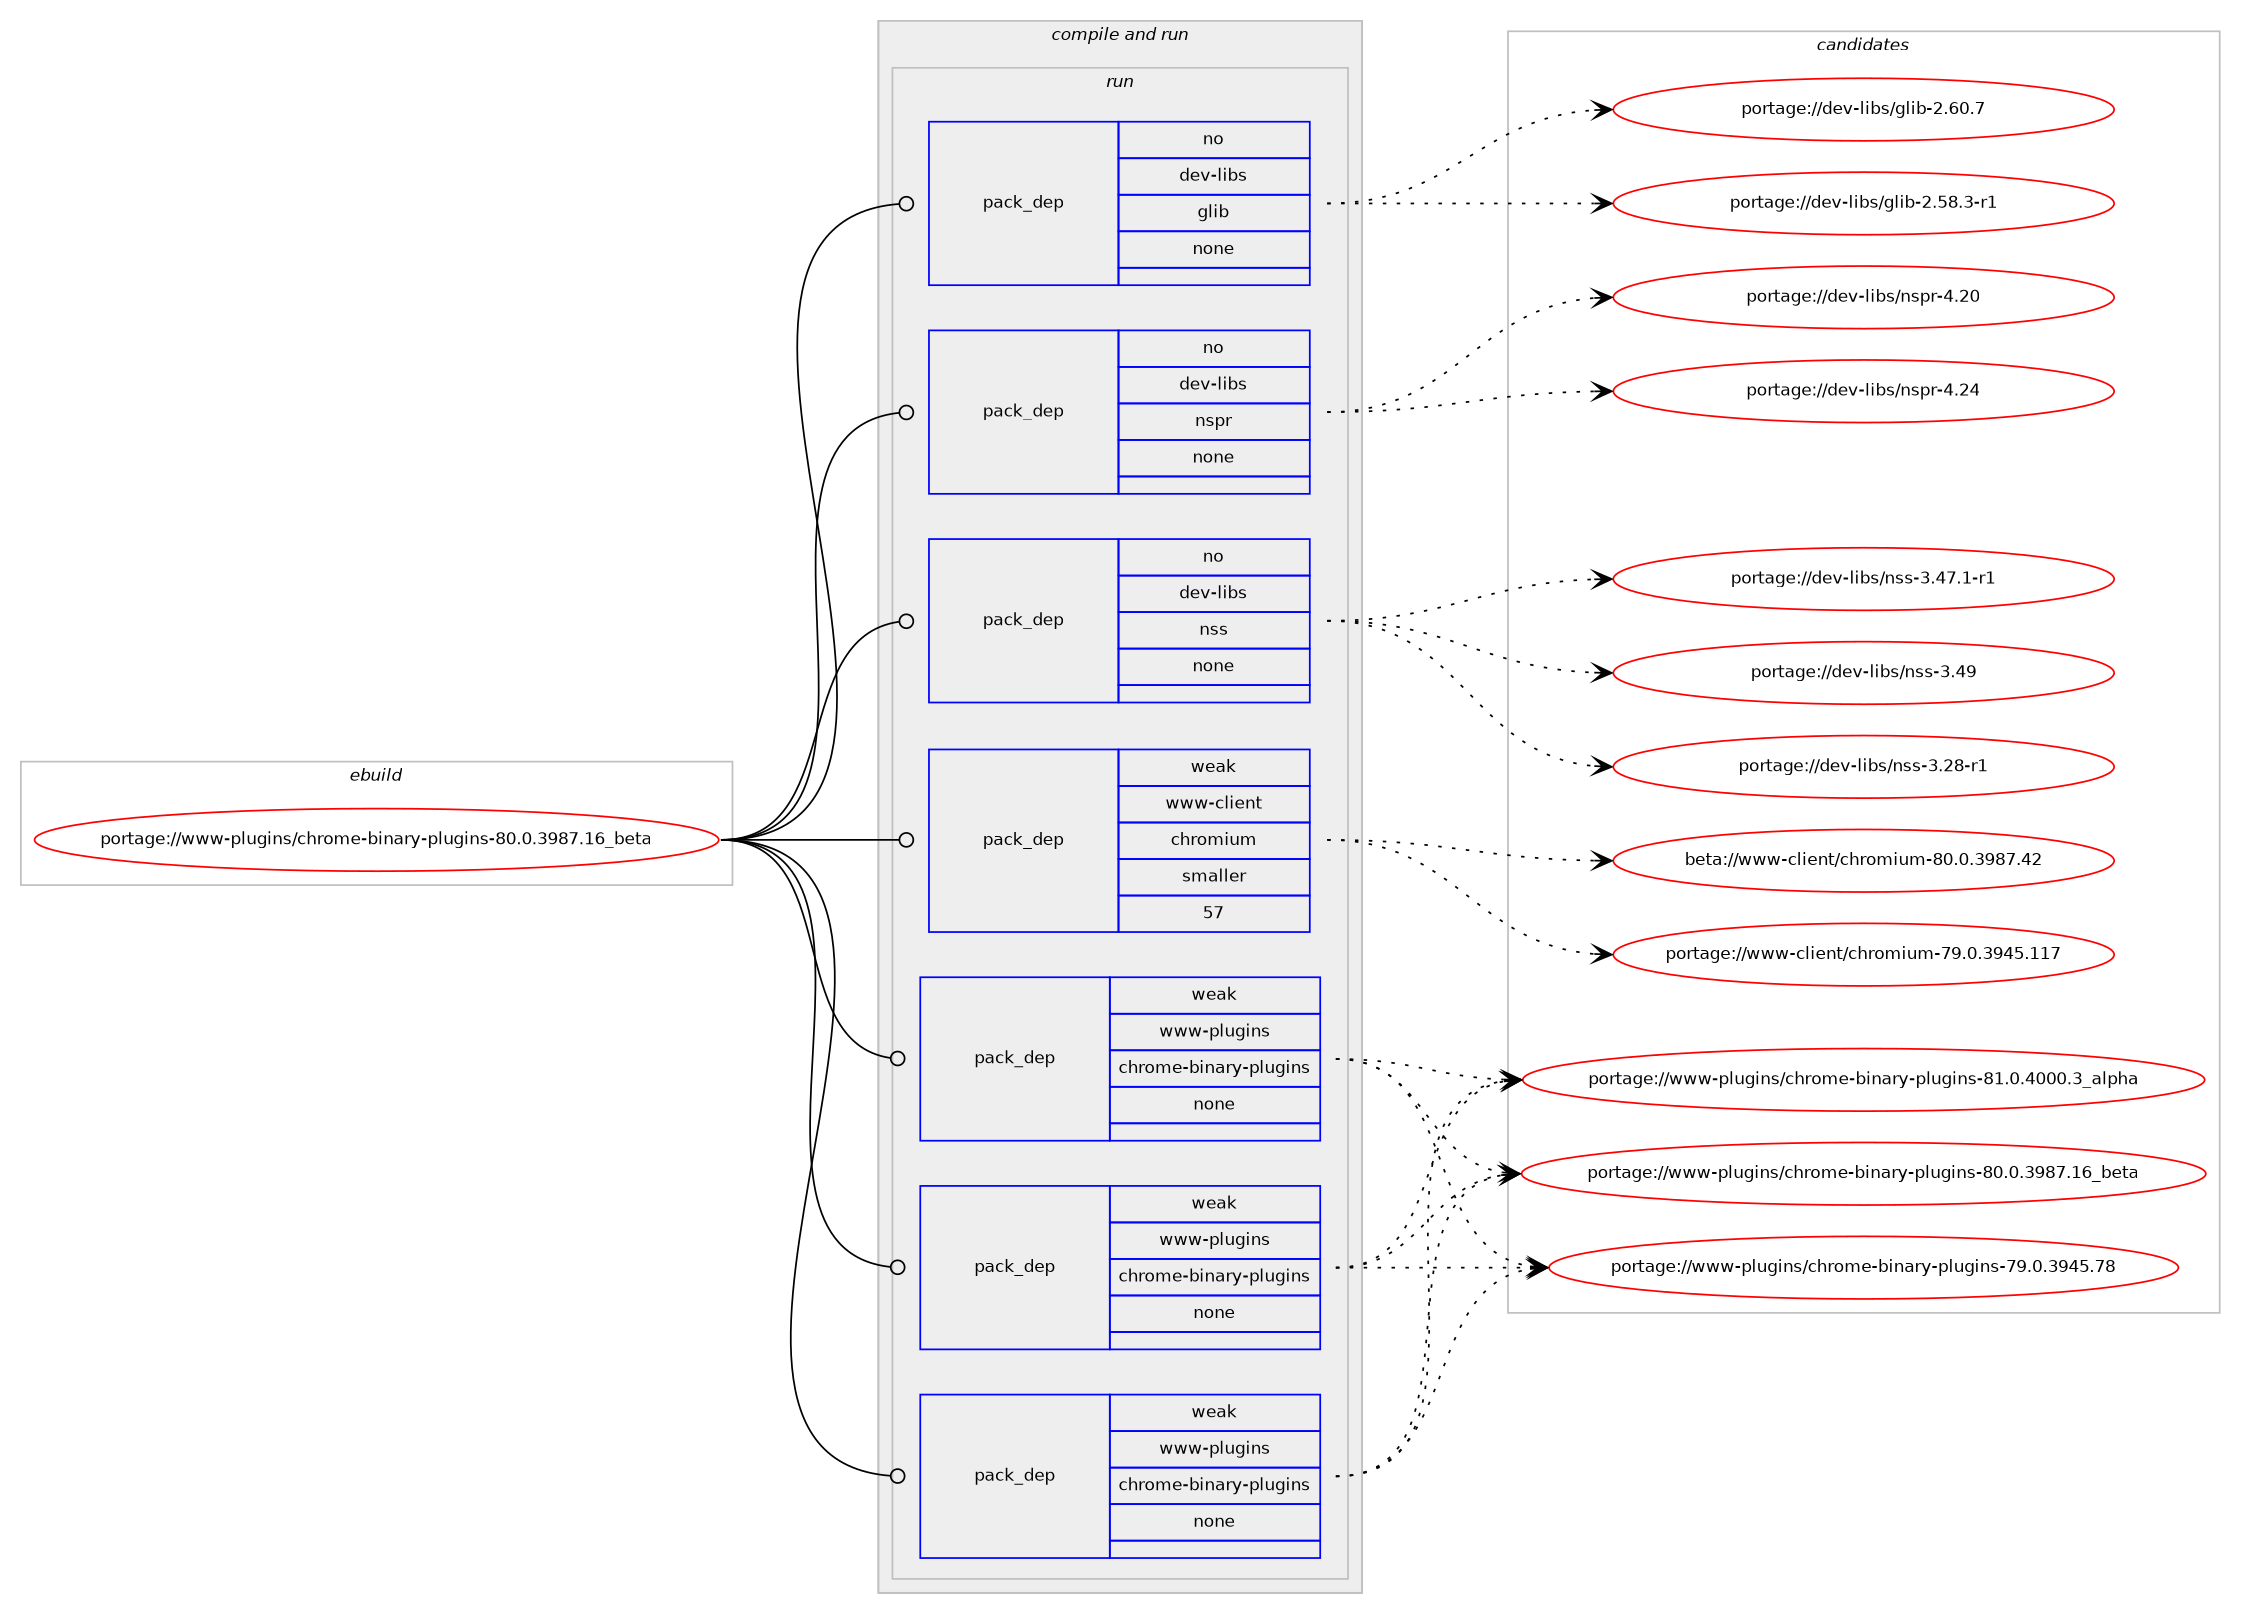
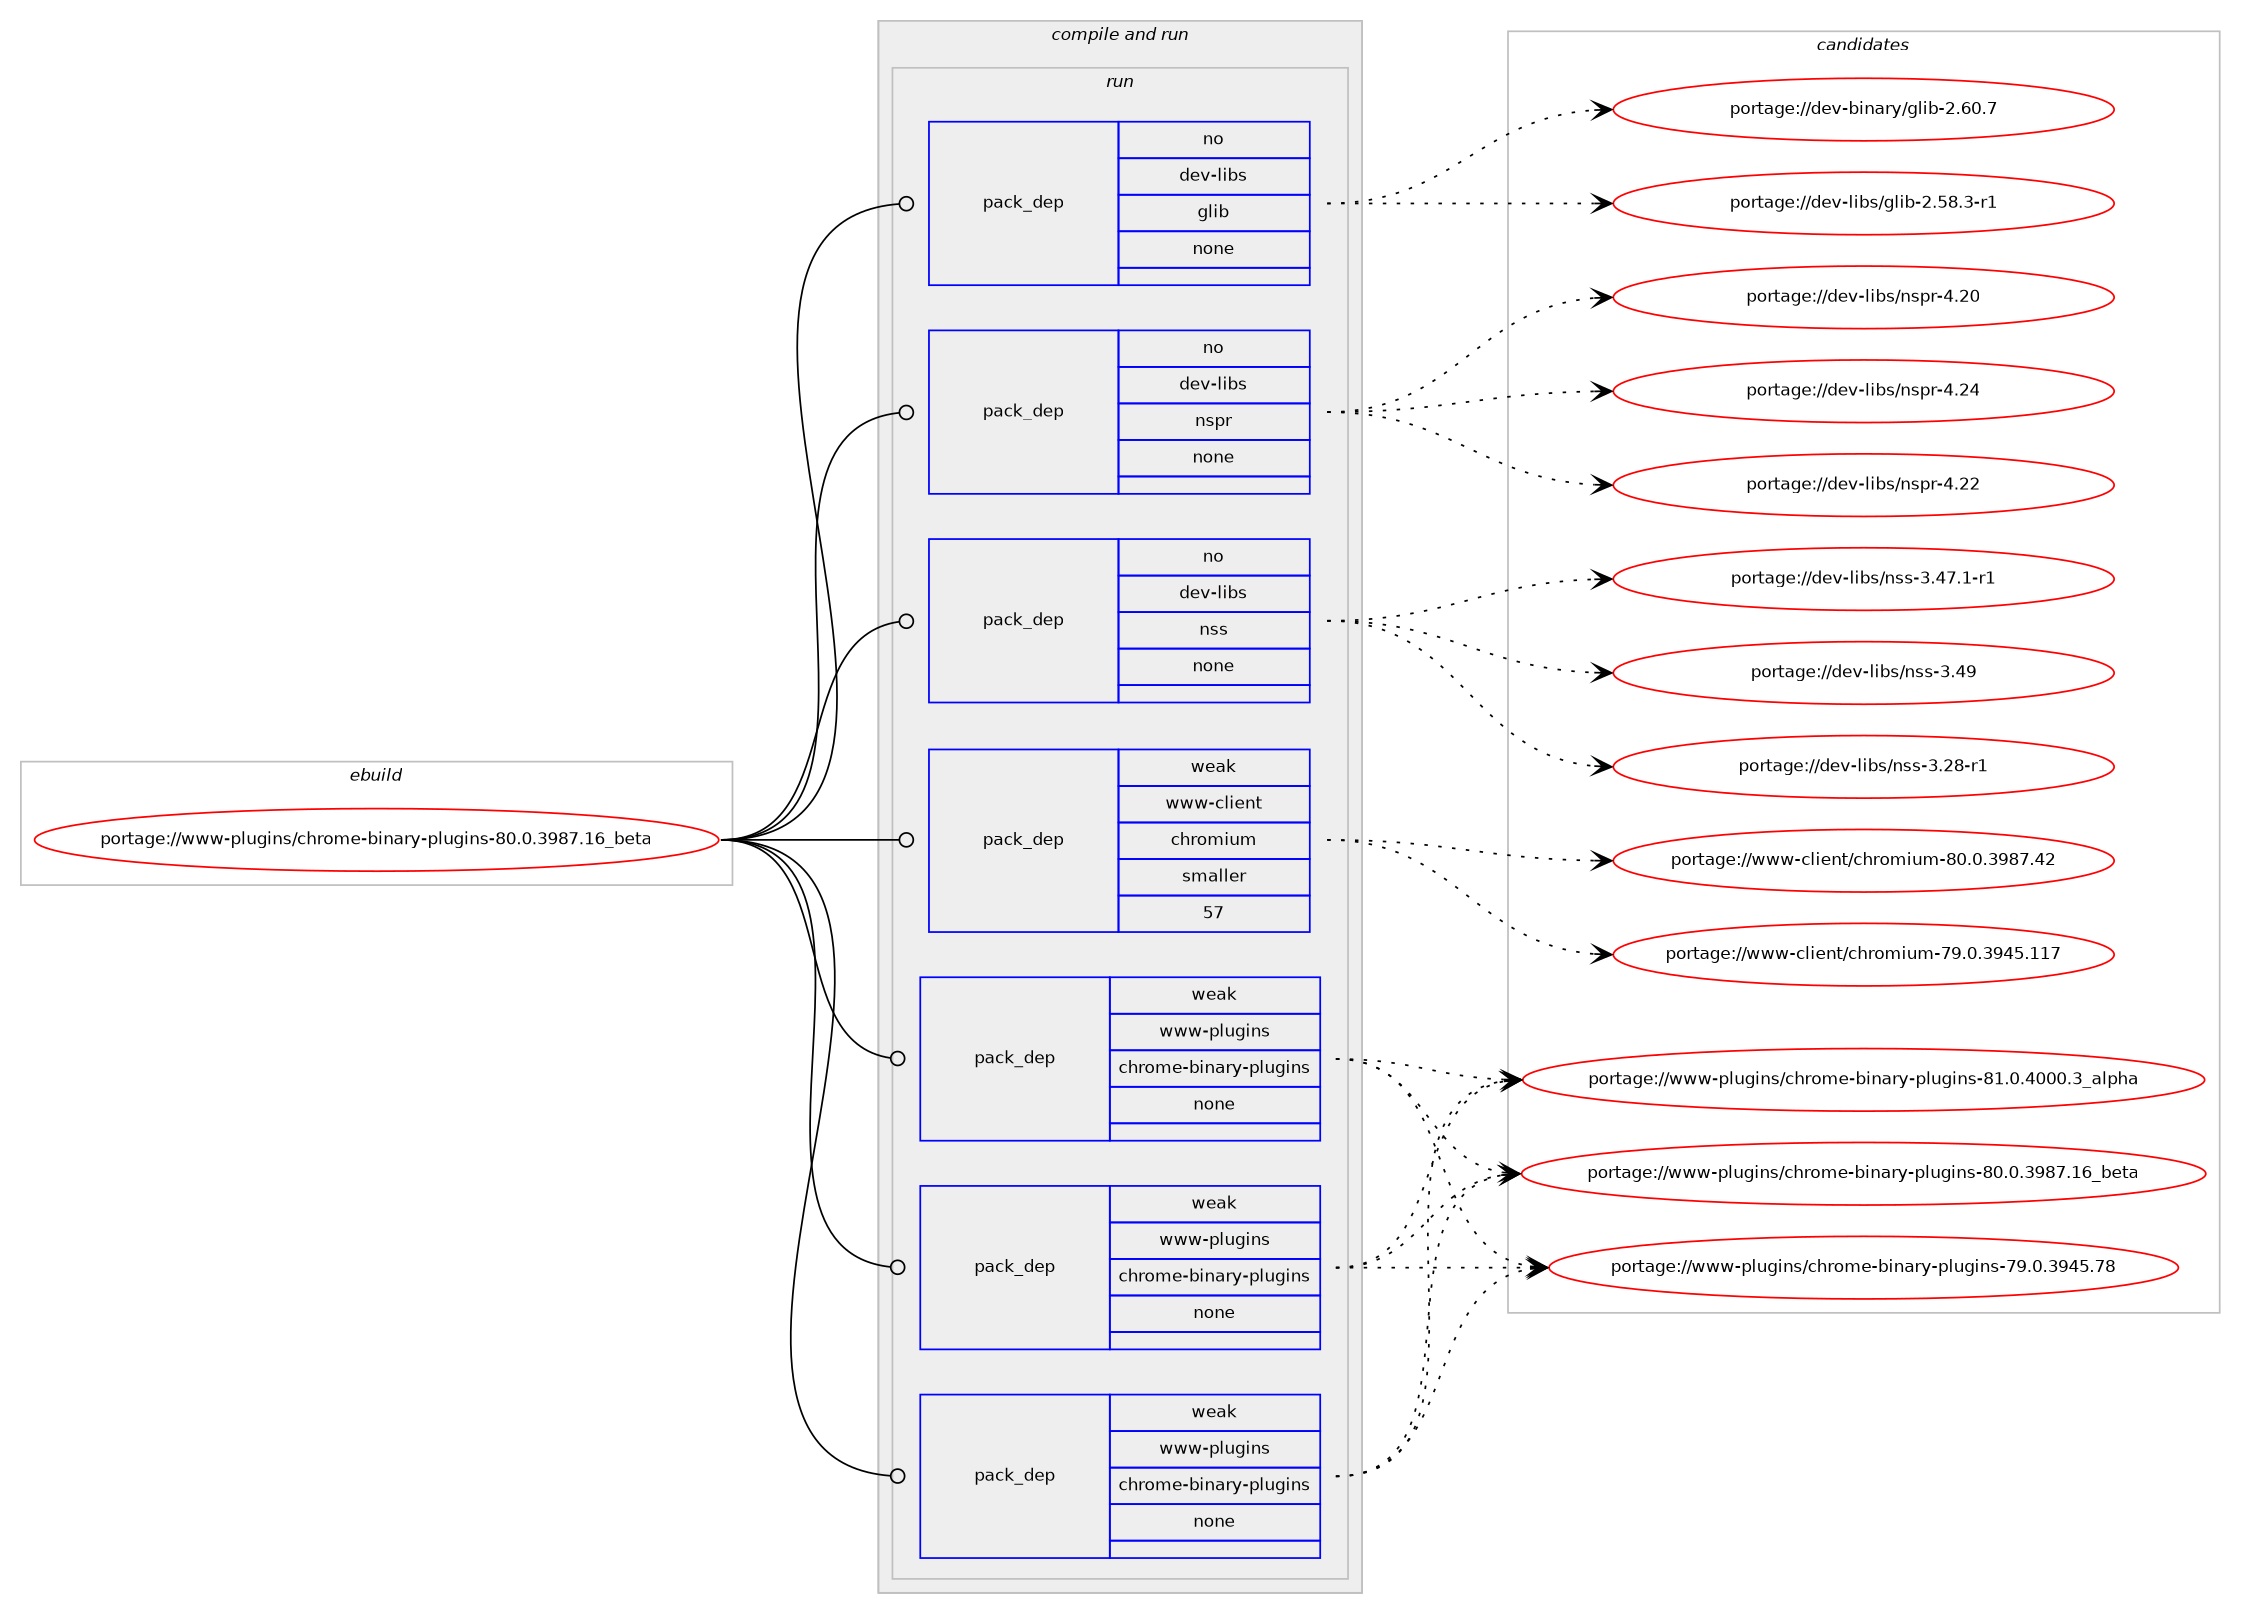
node "portage://dev-libs/glib-2.60.7": label "portage://dev-libs/glib-2.60.7" -> "portage://dev-binary/glib-2.60.7"
node "portage://dev-libs/nspr-4.22": added
node "beta://www-client/chromium-80.0.3987.42": label "beta://www-client/chromium-80.0.3987.42" -> "portage://www-client/chromium-80.0.3987.42"
